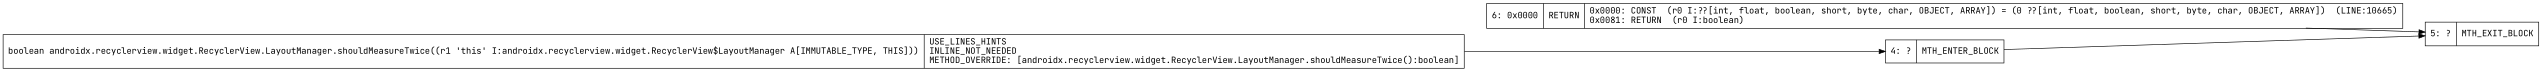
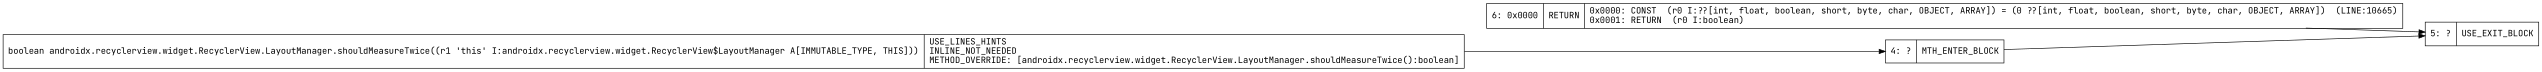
node "6: 0x0000": text "0x0081: RETURN  (r0 I:boolean)" -> "0x0001: RETURN  (r0 I:boolean)"
node "5: ?": text "MTH_EXIT_BLOCK" -> "USE_EXIT_BLOCK"
